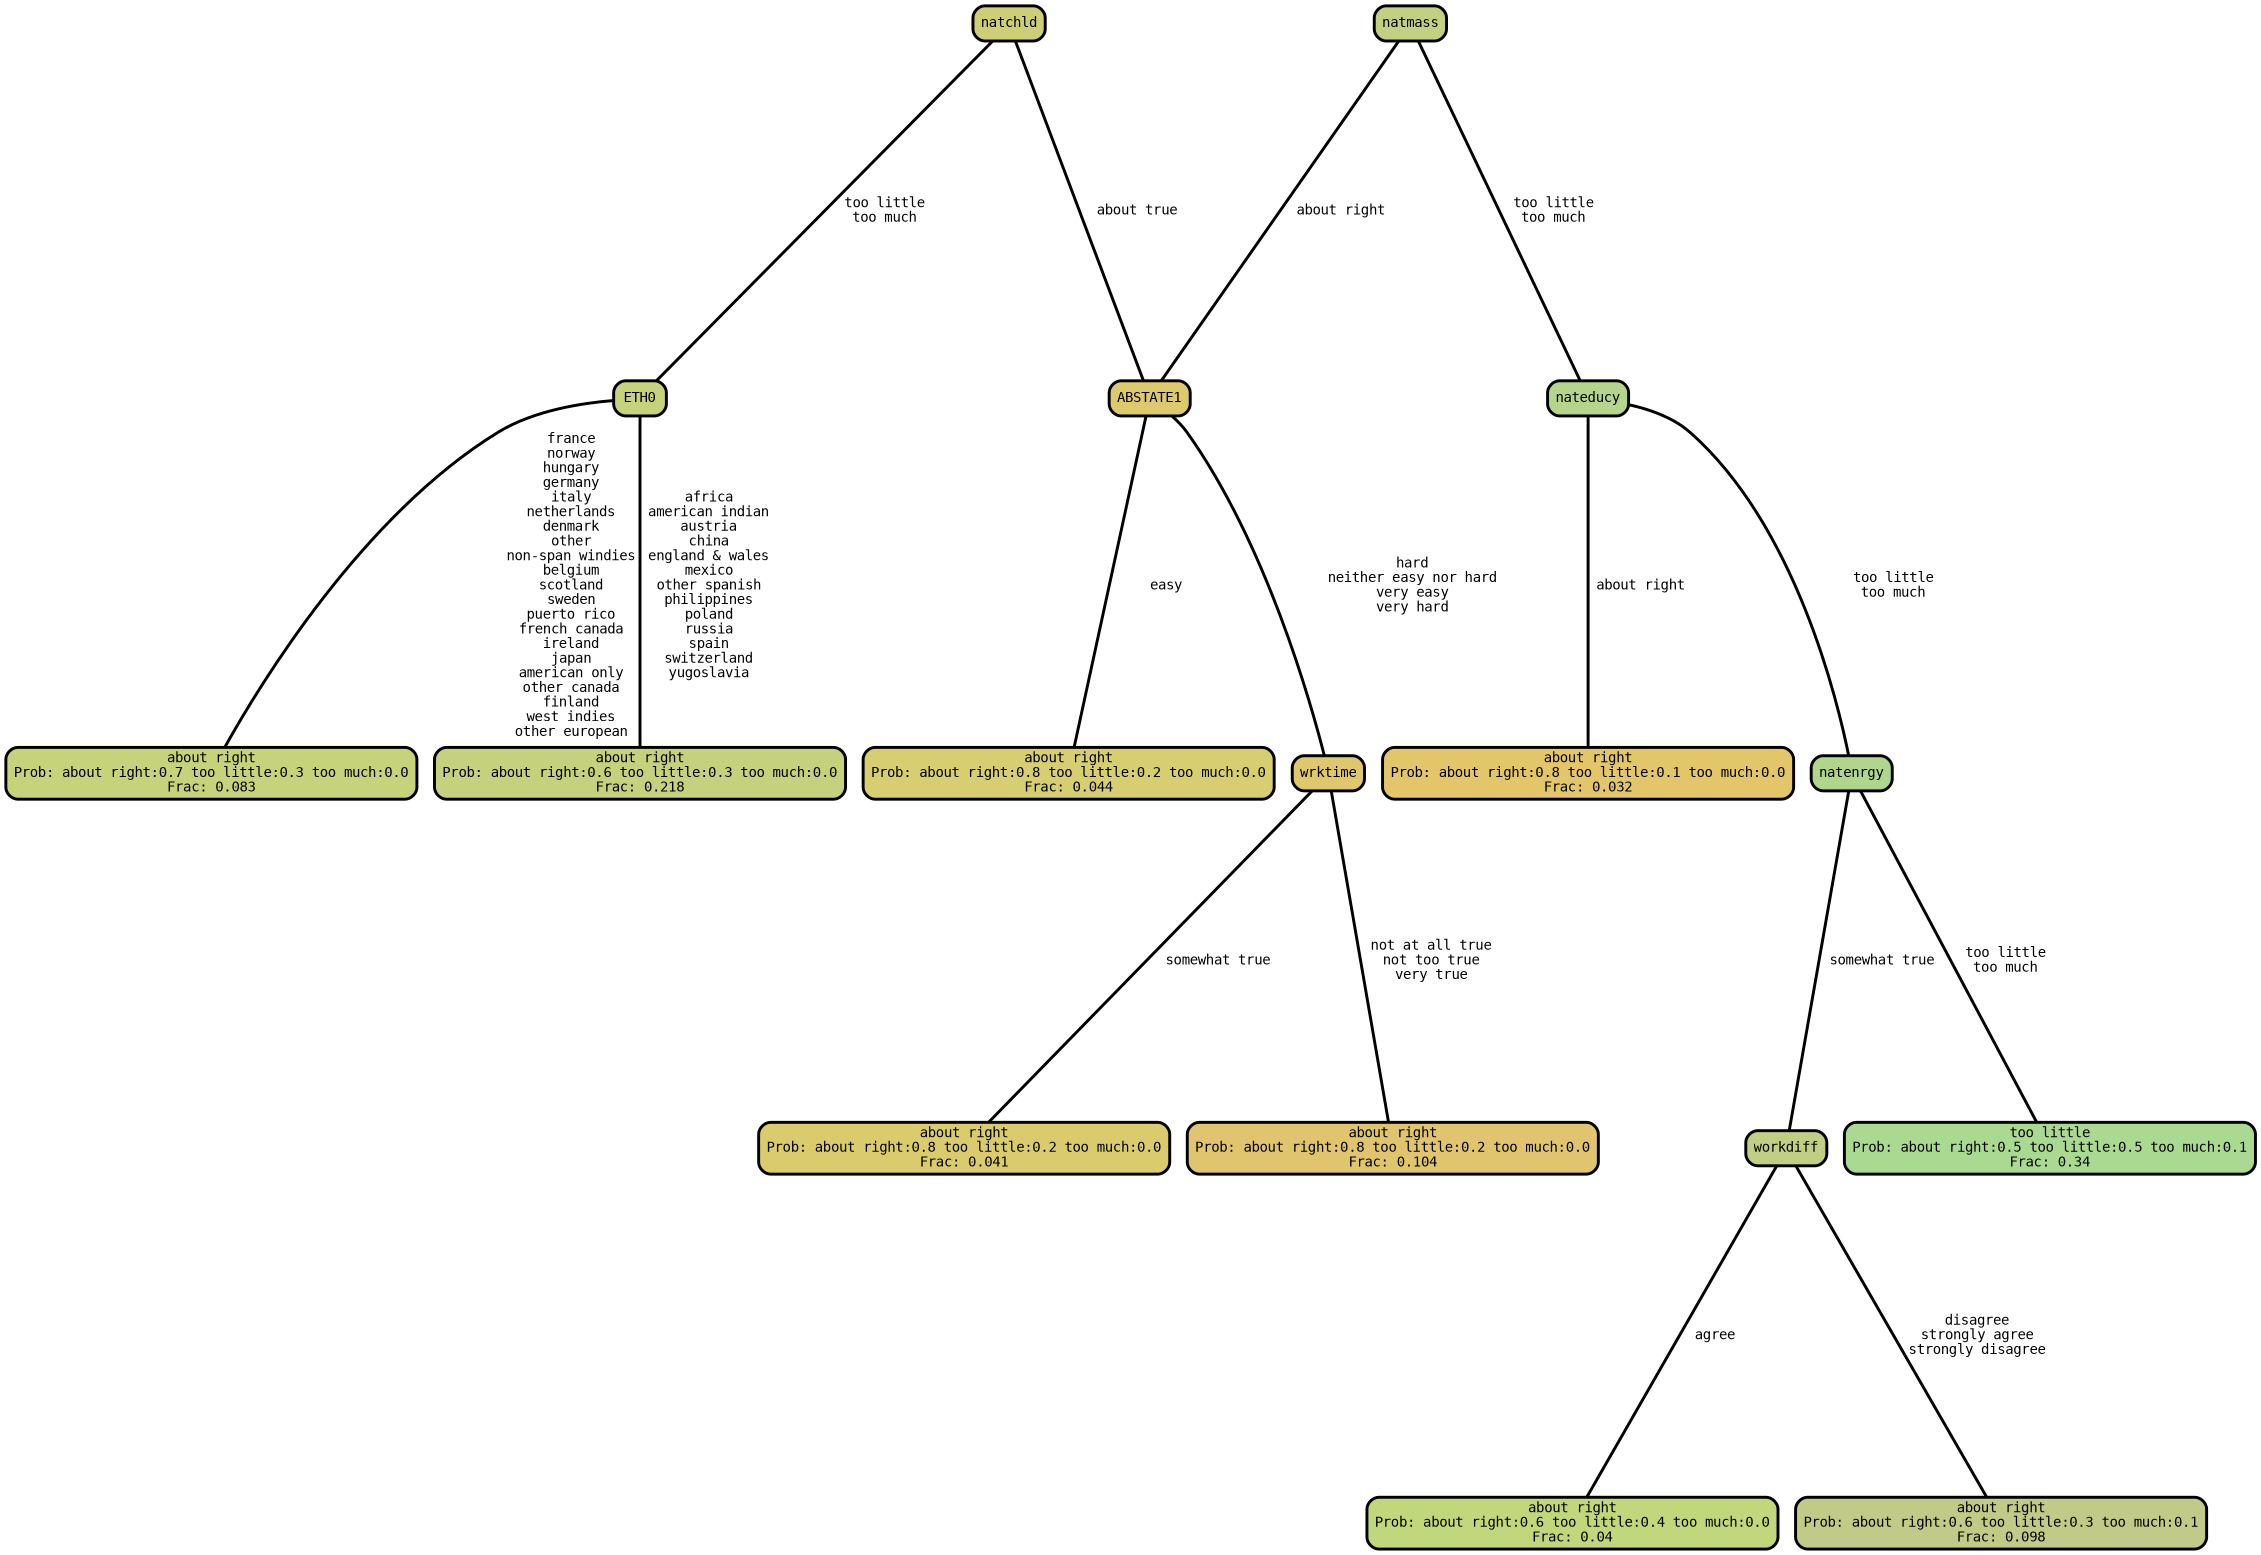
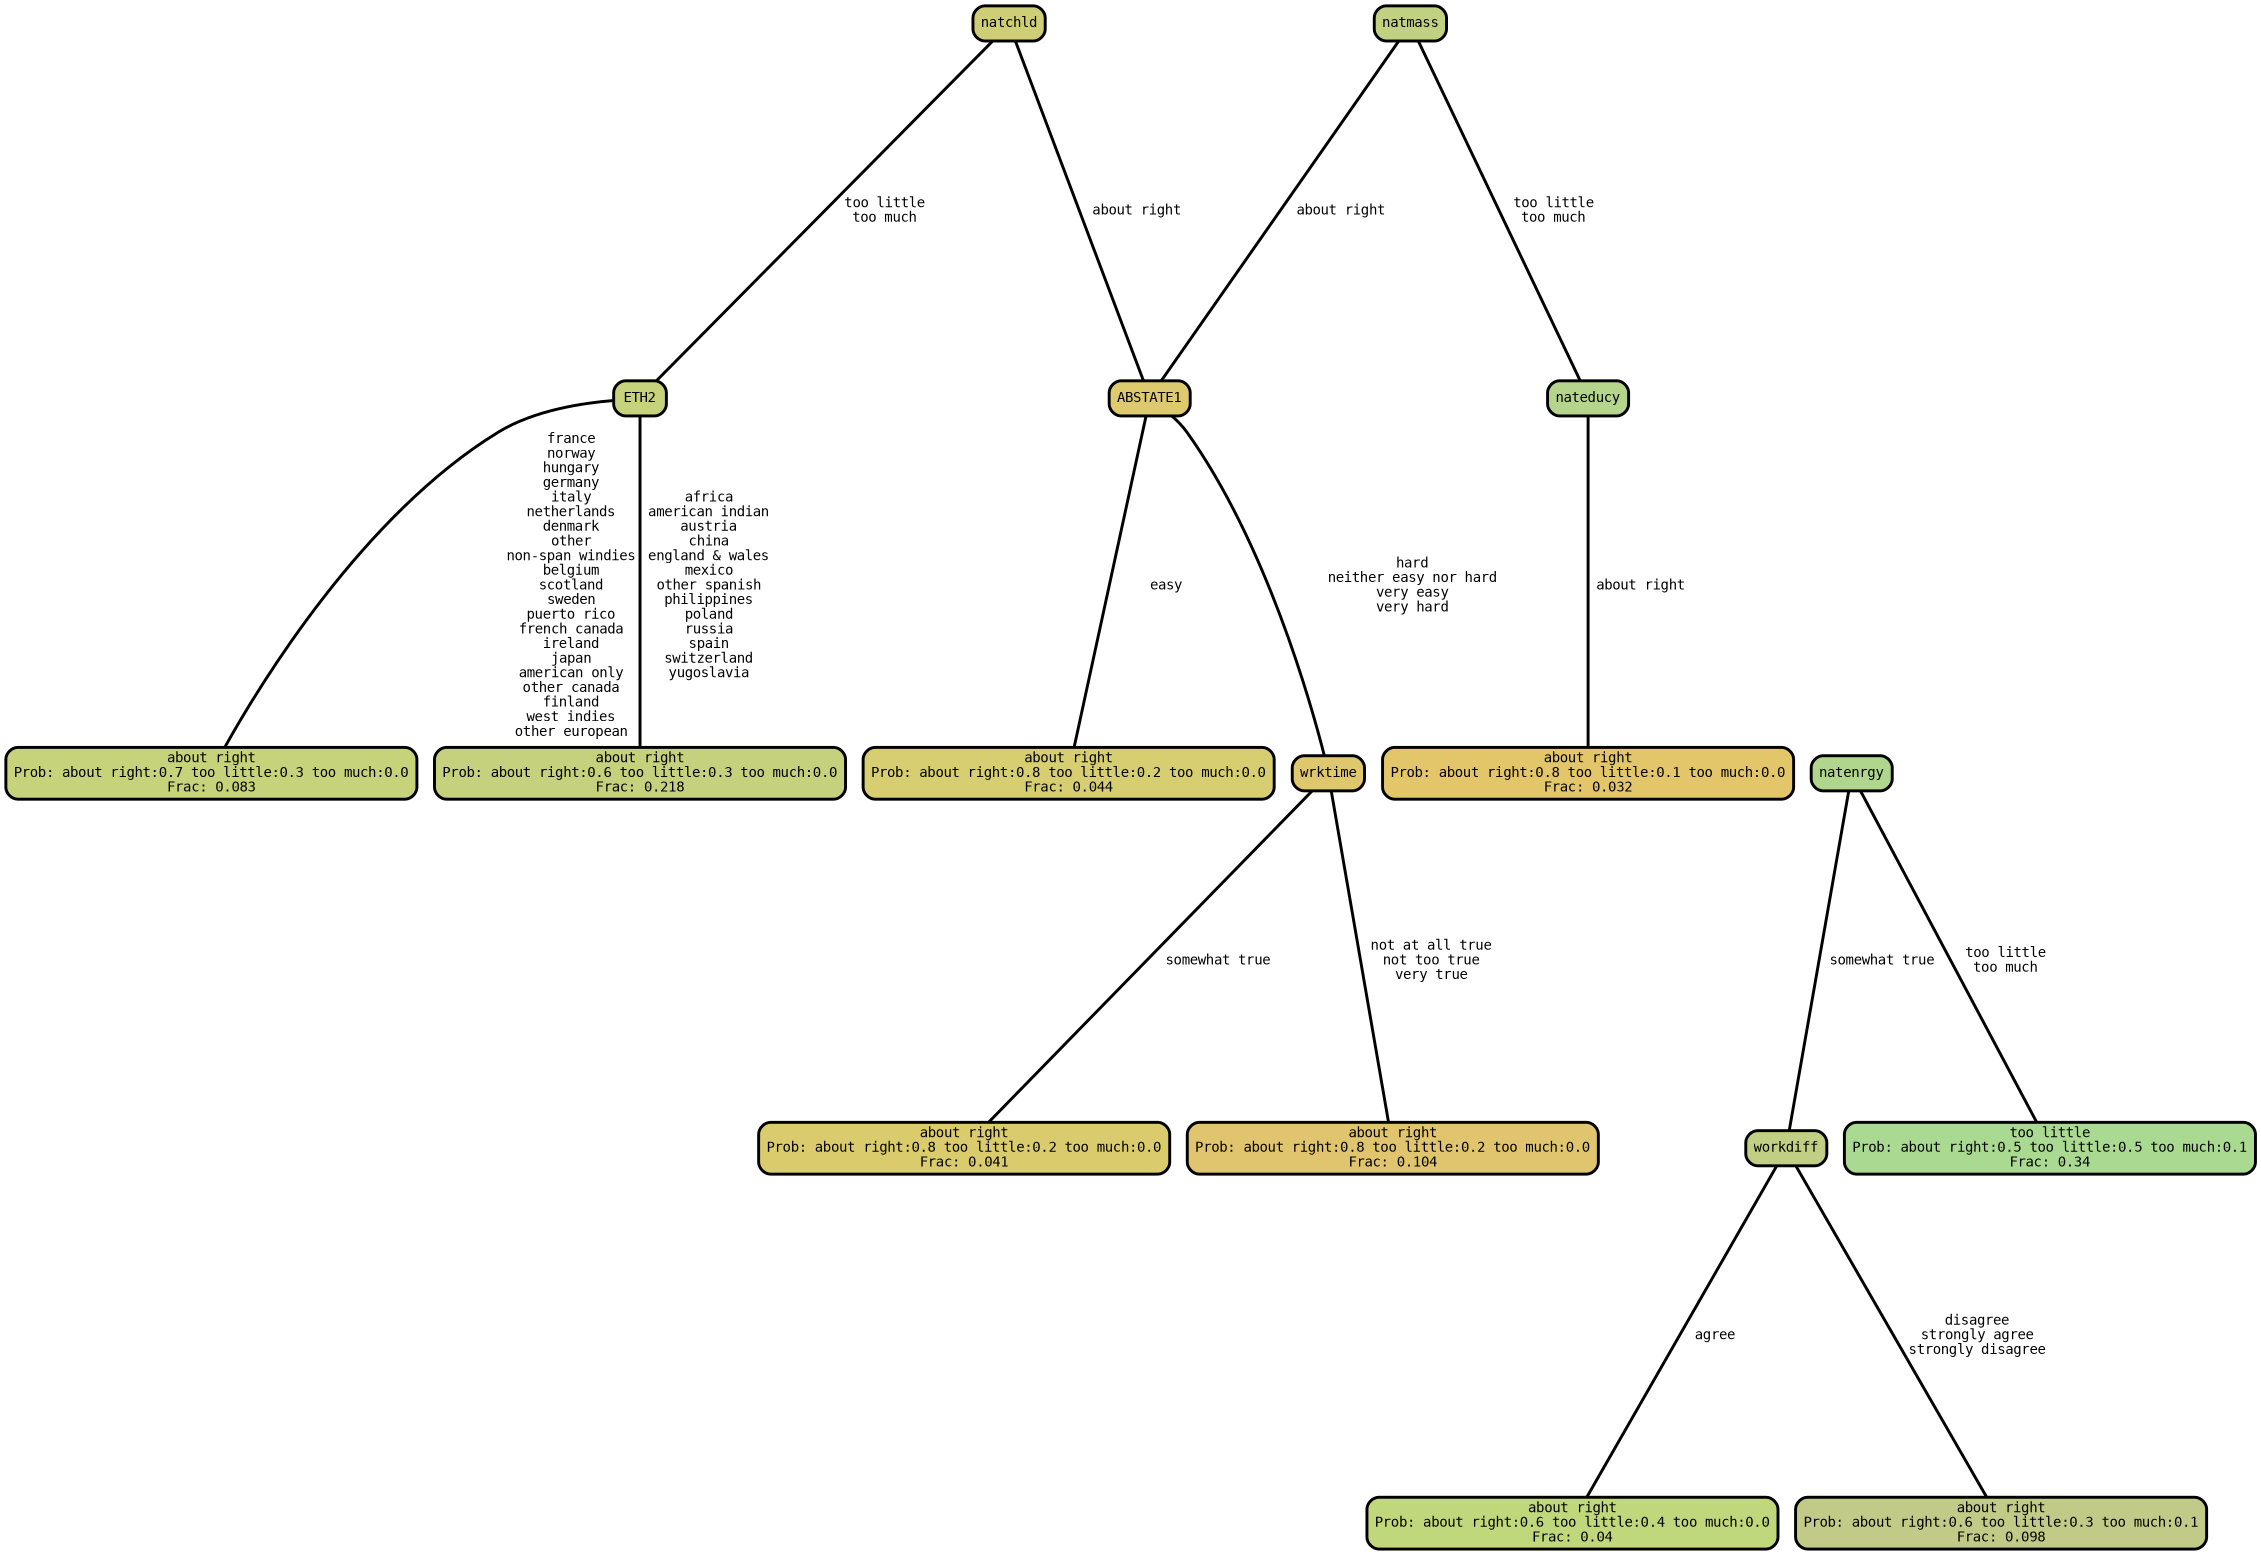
edge "natchld" -- "ABSTATE1": label " about true" -> " about right"
node "ETH0": label "ETH0" -> "ETH2"
edge "nateducy" -- "natenrgy": removed, label "too little too much"
